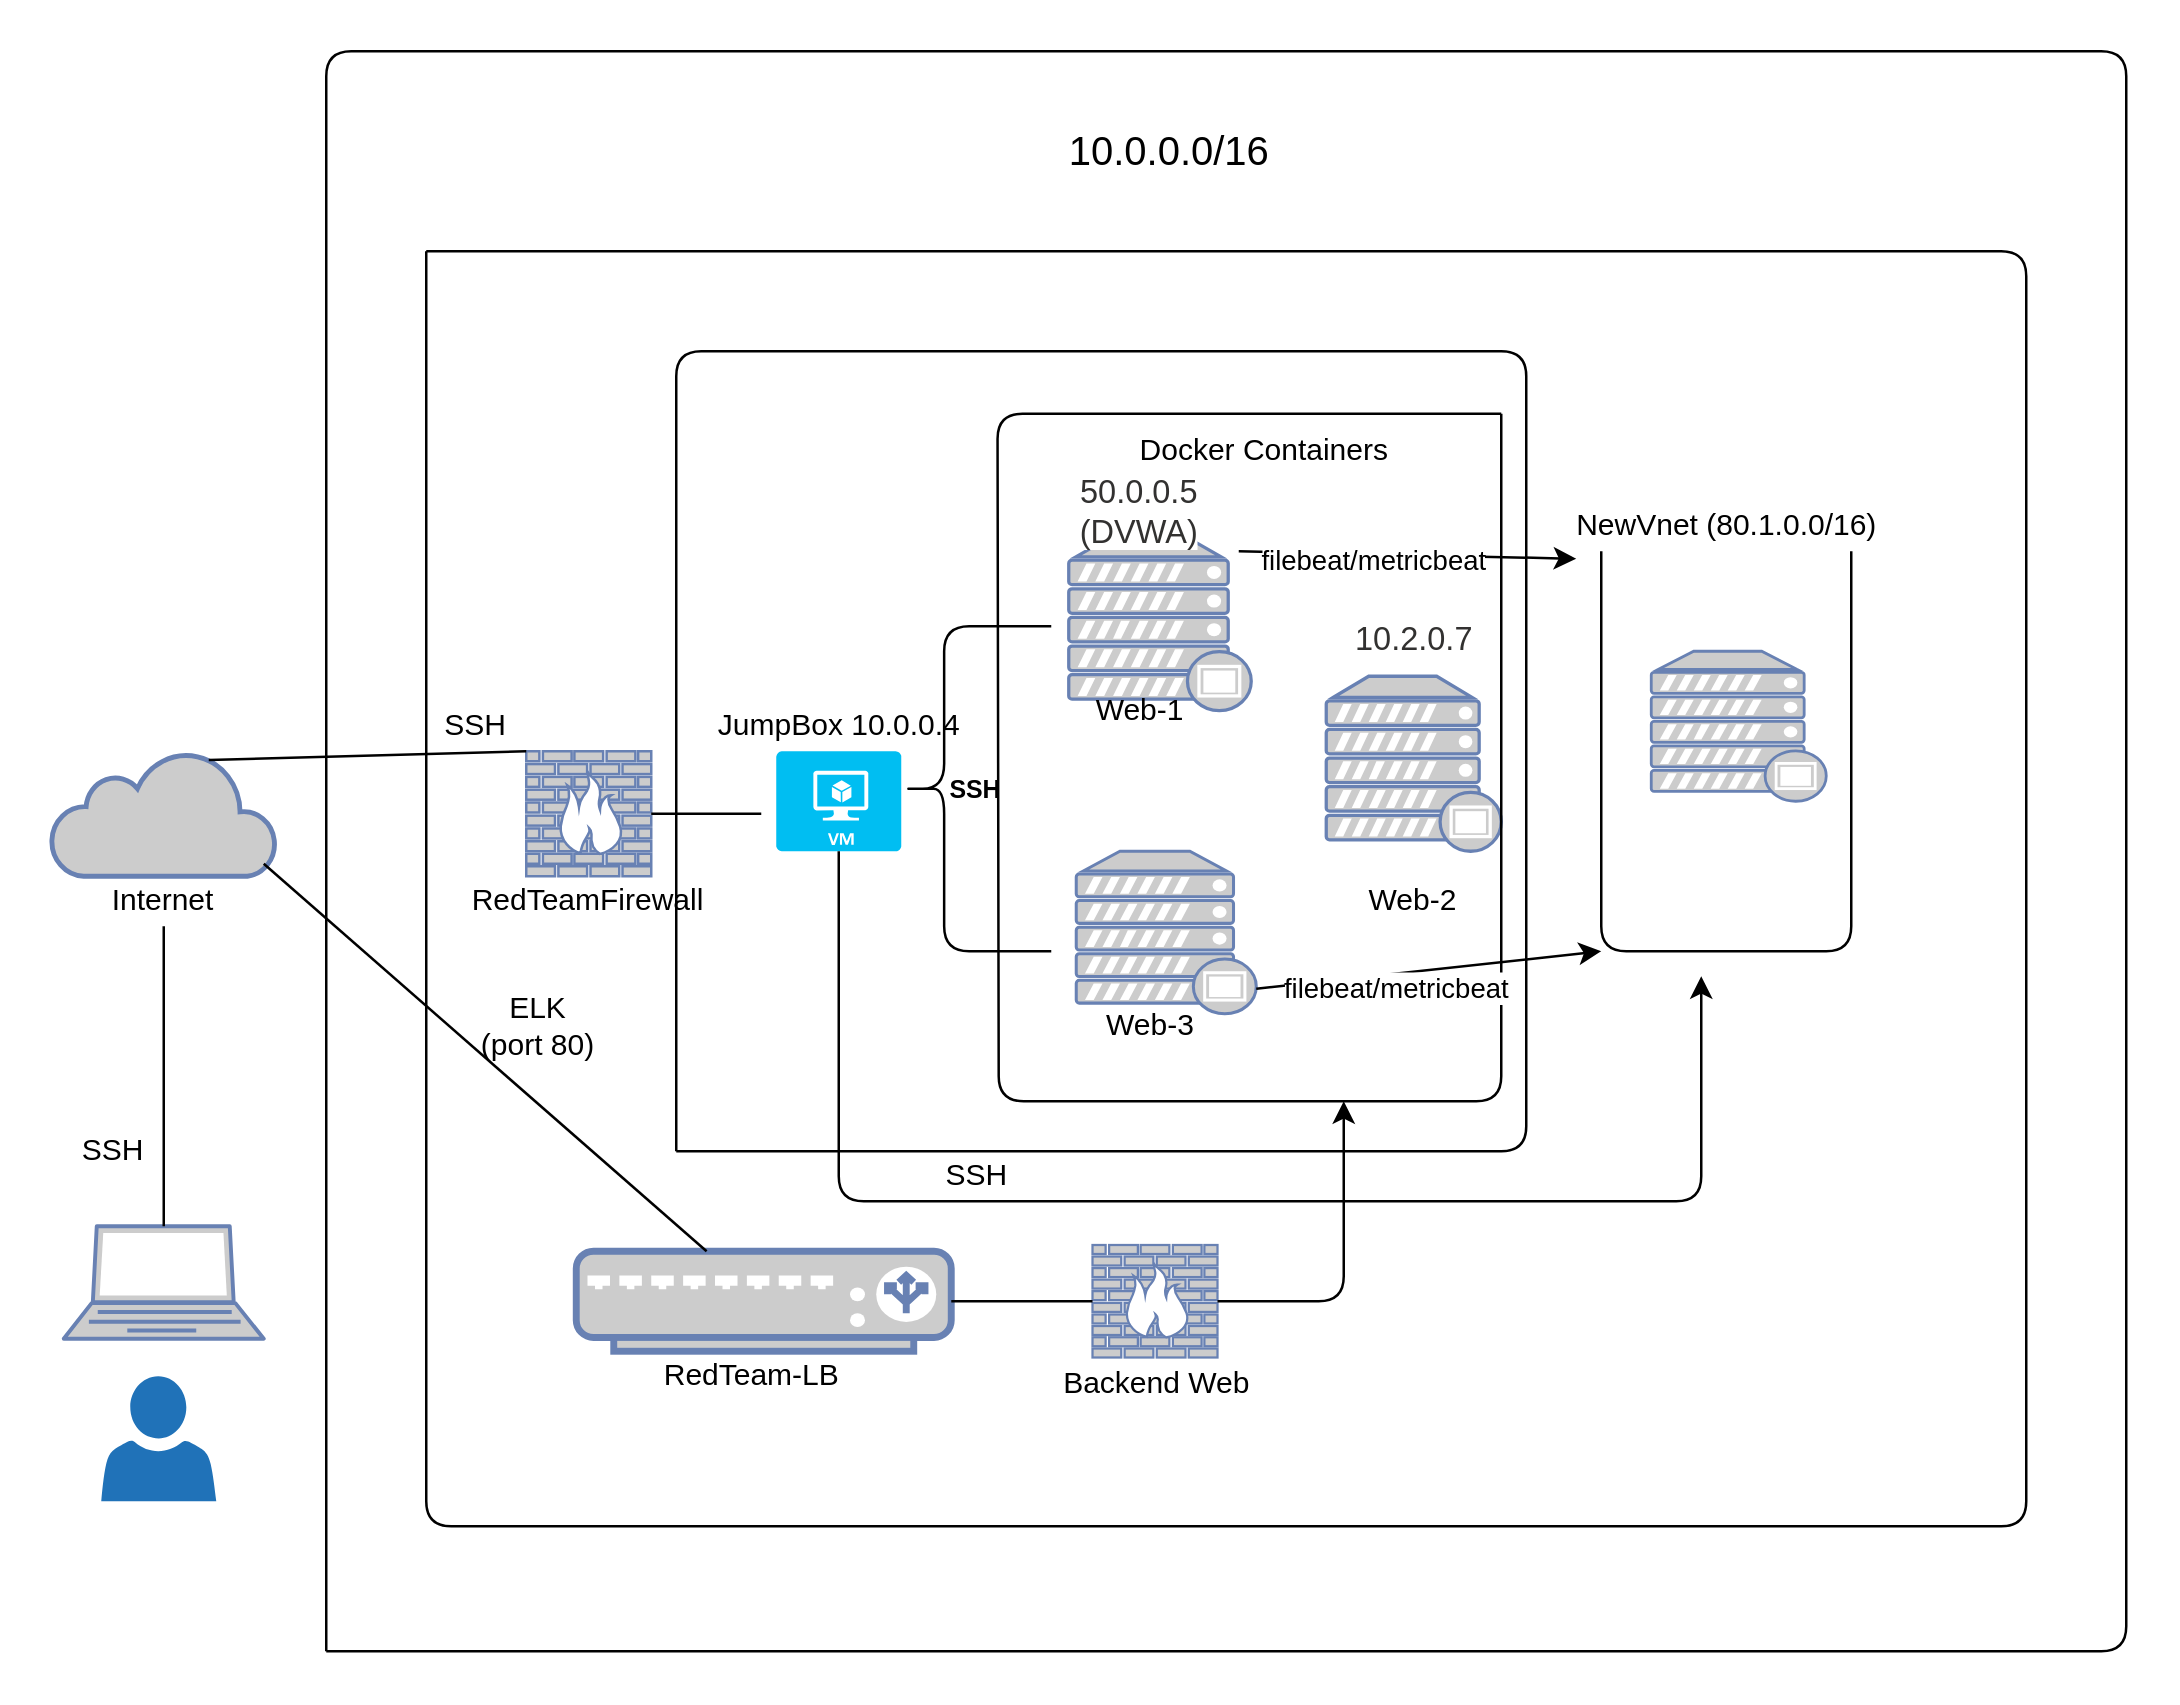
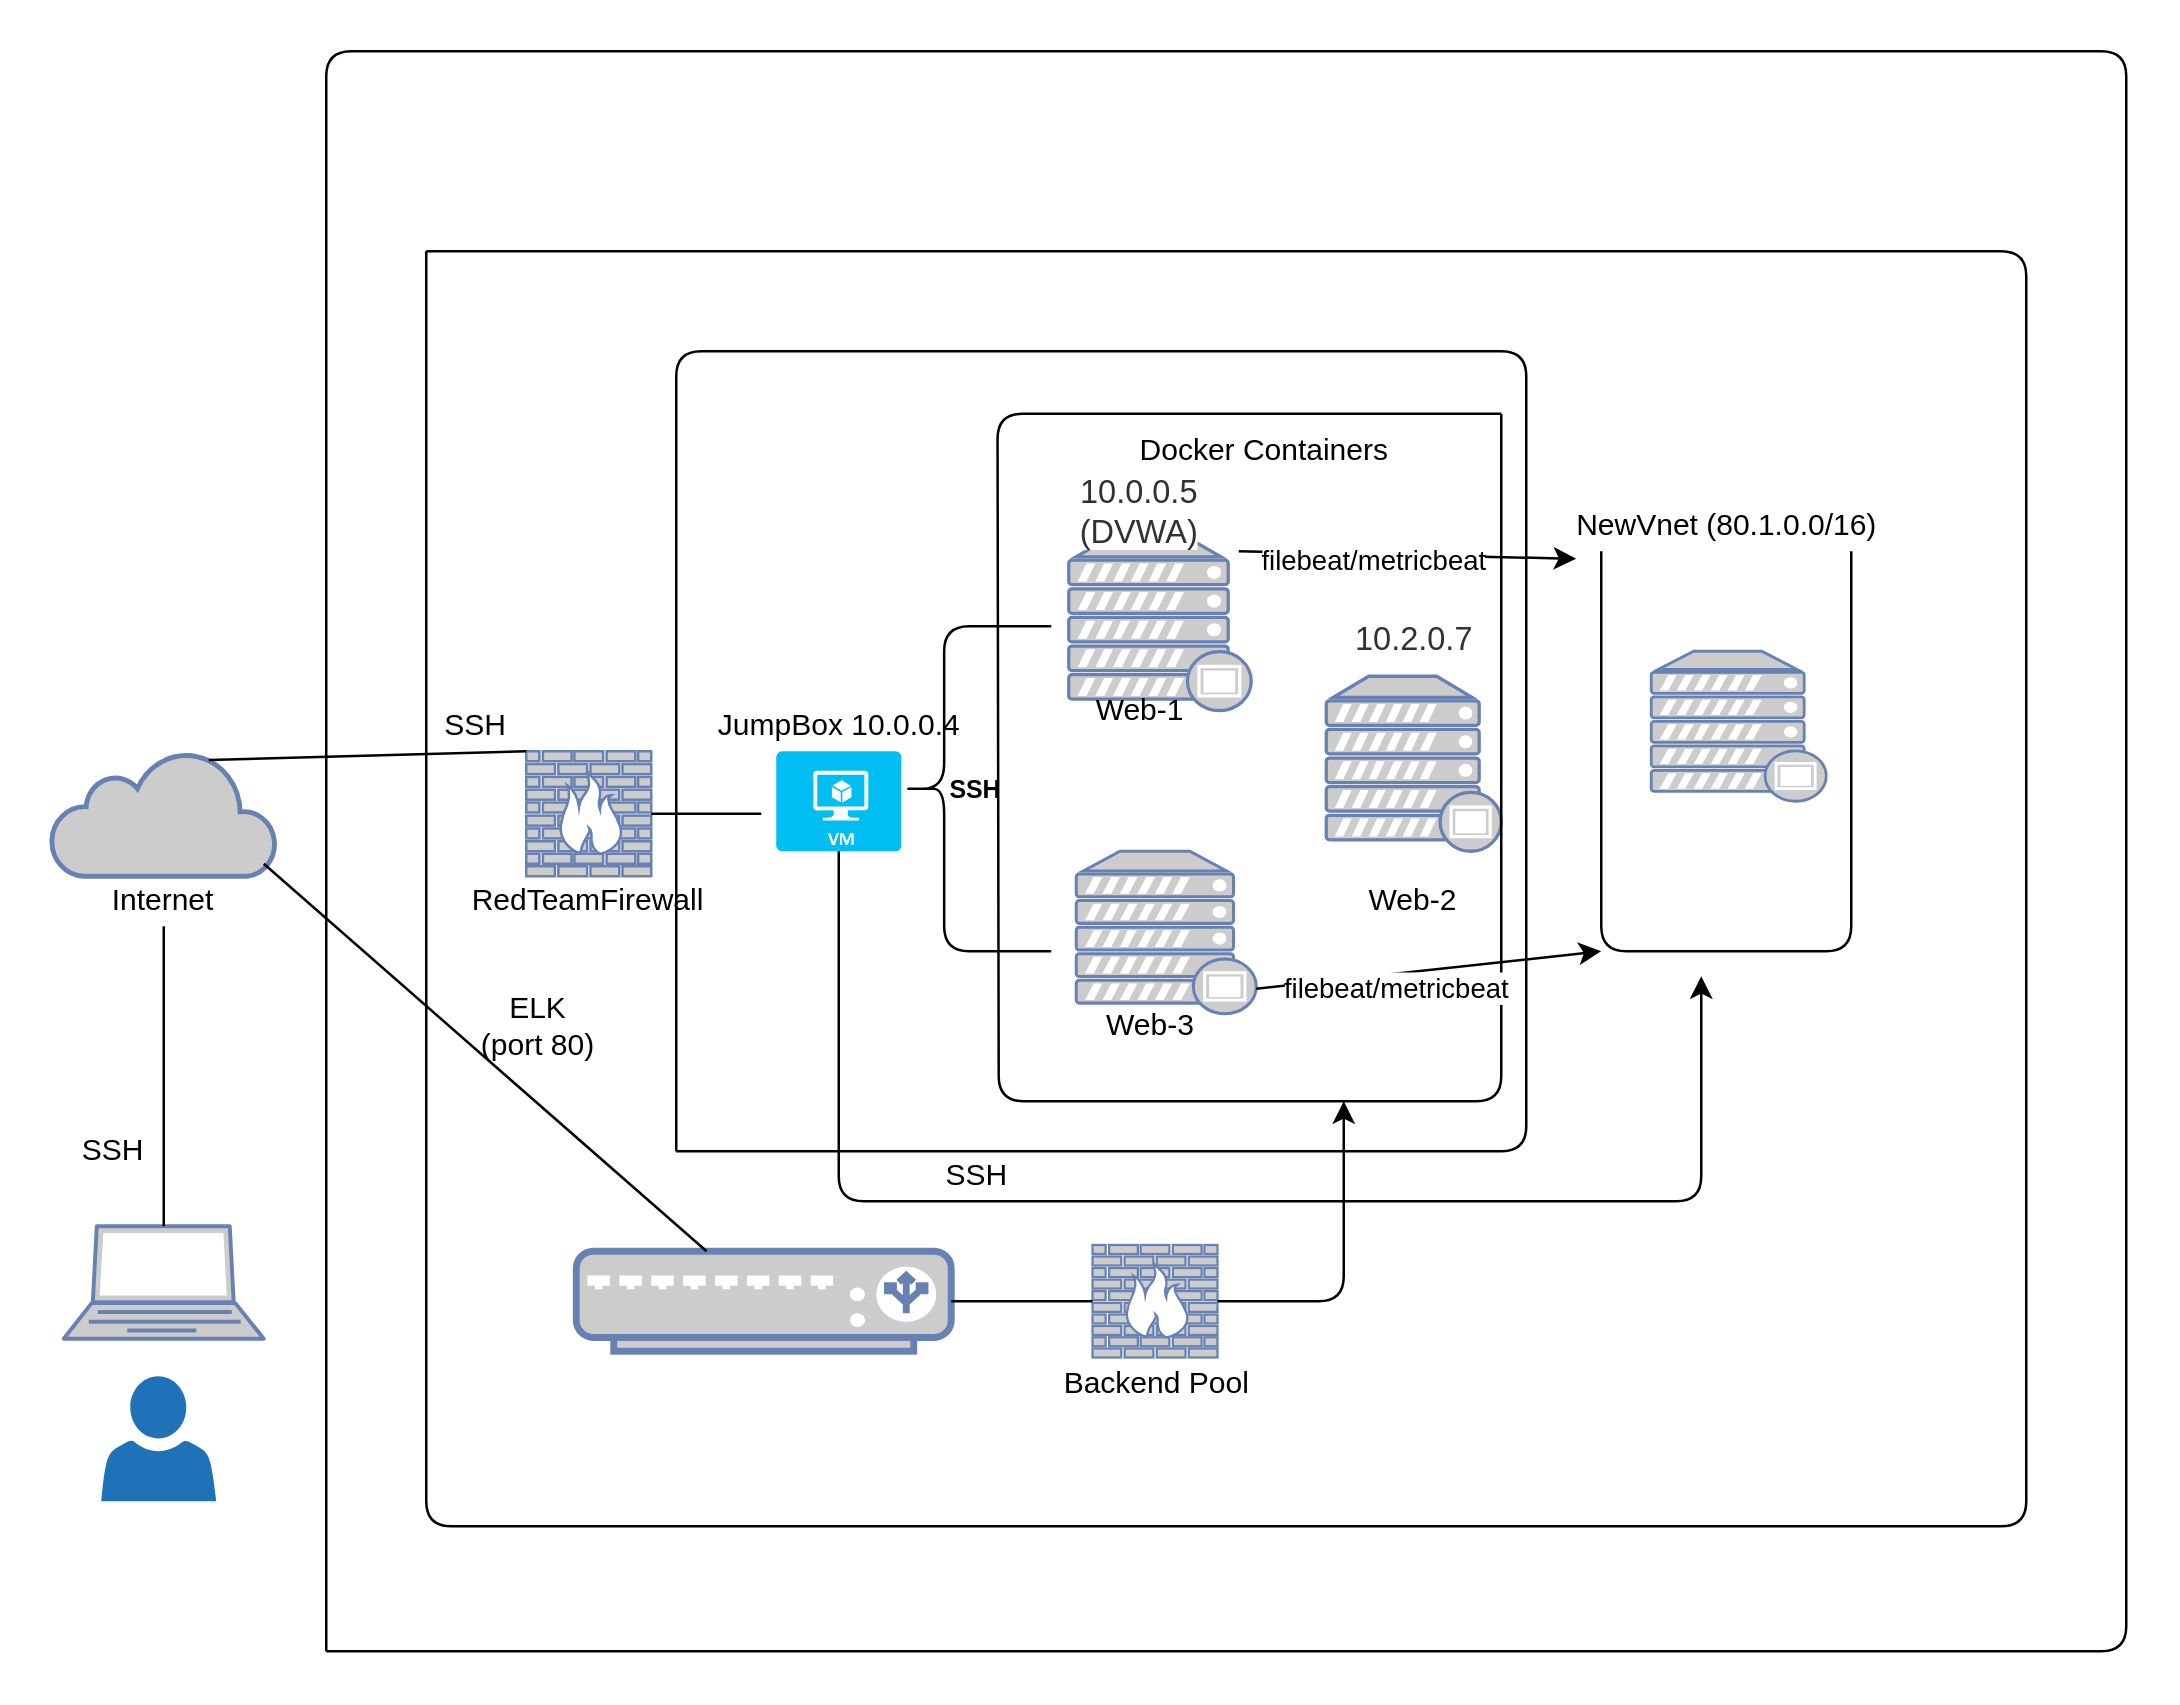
node "10.0.0.0/16": removed
node "50.0.0.5 (DVWA)": label "50.0.0.5 (DVWA)" -> "10.0.0.5 (DVWA)"
node "RedTeam-LB": removed
node "Backend Web": label "Backend Web" -> "Backend Pool"
